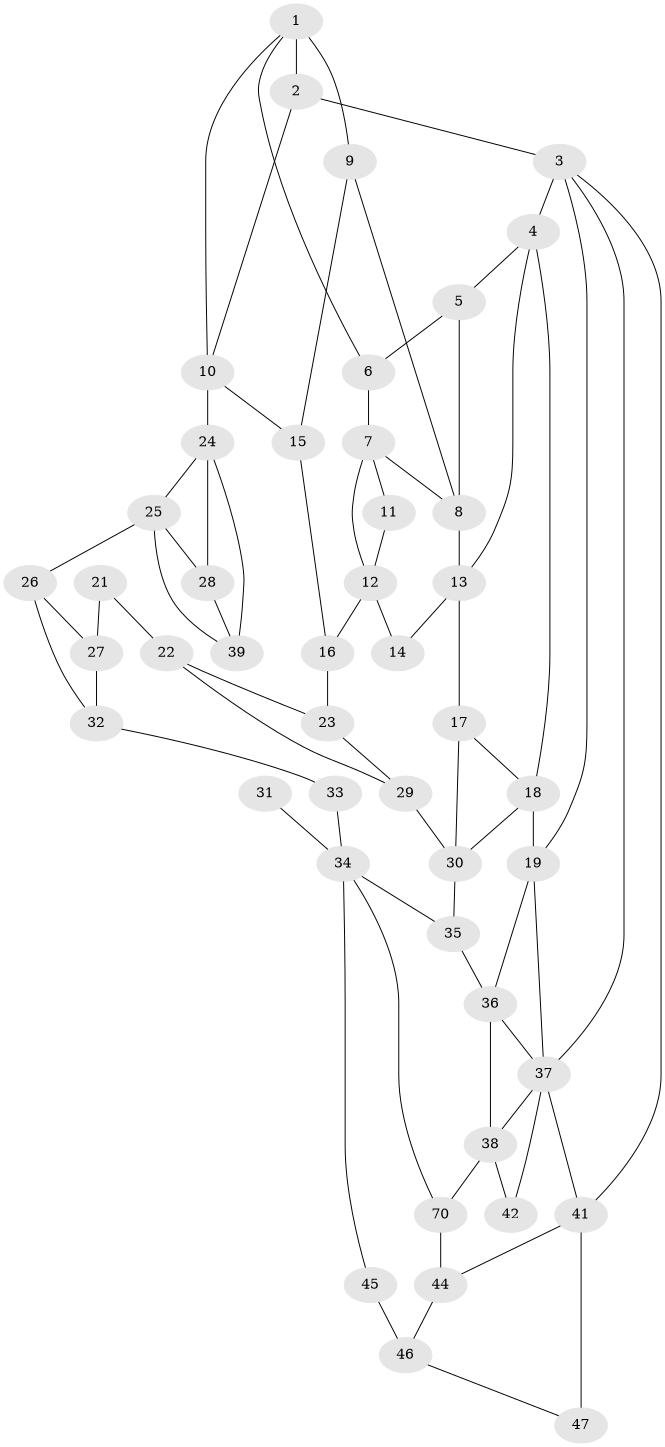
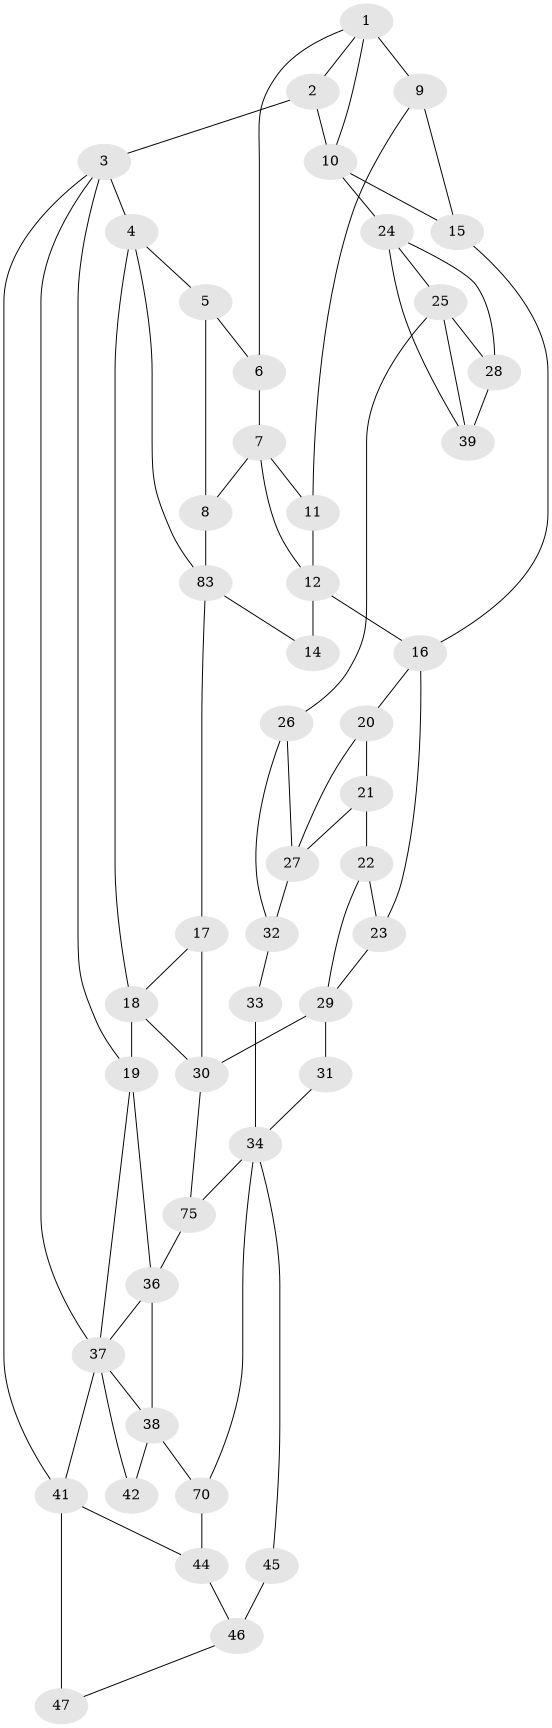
edge "9" -- "8": now "9" -- "11"
node "13": label "13" -> "83"
node "20": added
node "35": label "35" -> "75"
edge "29" -- "31": added
